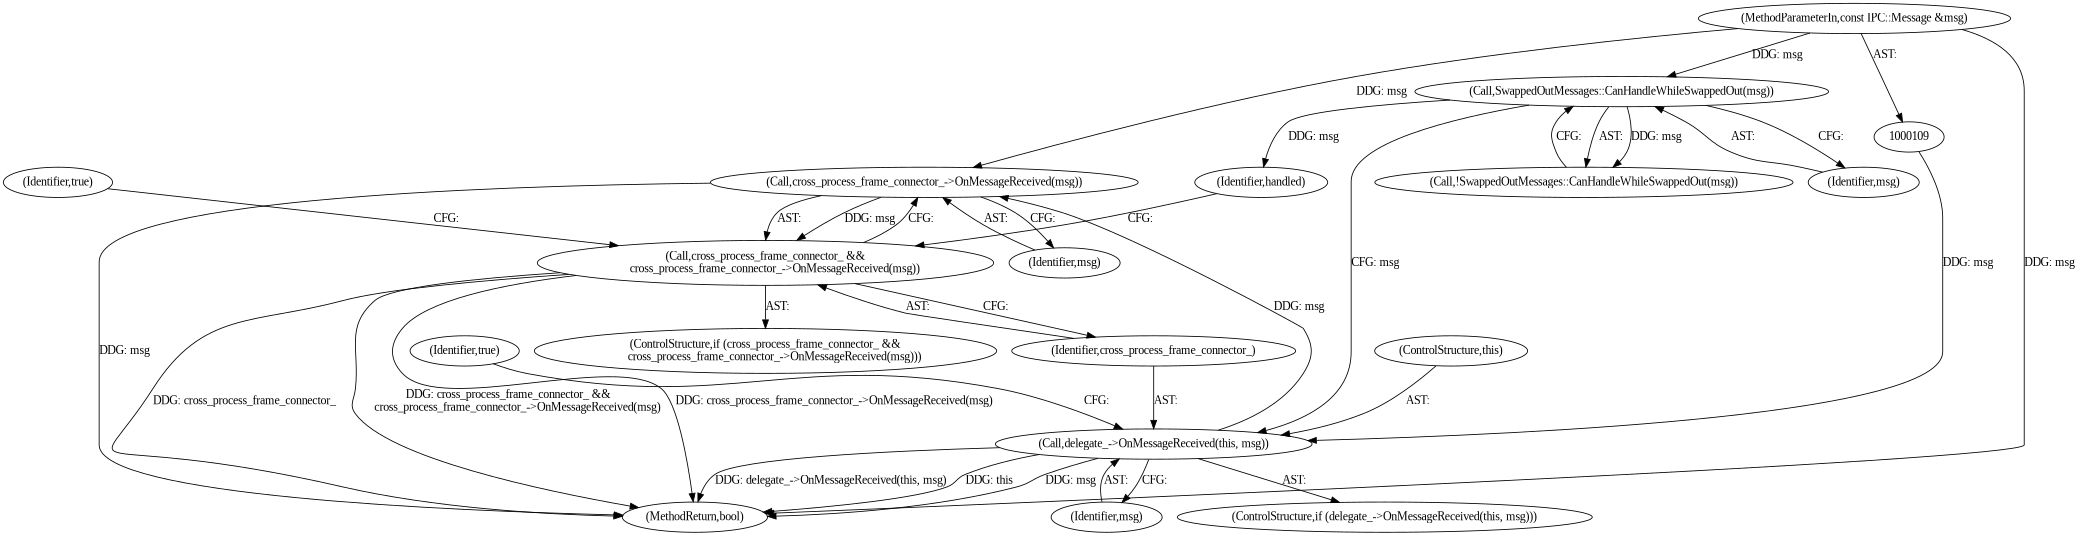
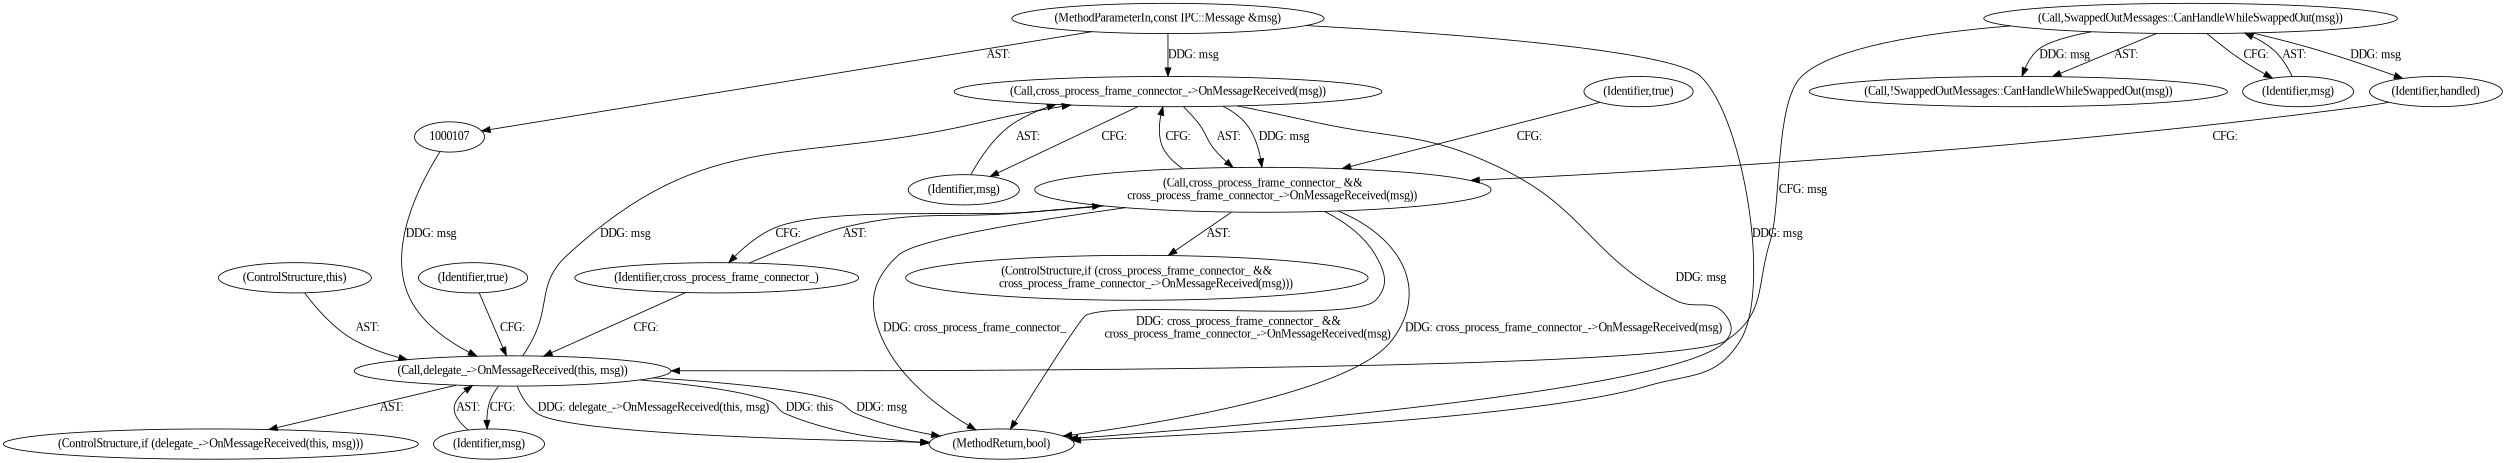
edge "(MethodParameterIn,const IPC::Message &msg)" -> "(Call,SwappedOutMessages::CanHandleWhileSwappedOut(msg))": removed, label "DDG: msg"
node "1000109": label "1000109" -> "1000107"
edge "(Call,!SwappedOutMessages::CanHandleWhileSwappedOut(msg))" -> "(Call,SwappedOutMessages::CanHandleWhileSwappedOut(msg))": removed, label "CFG:"
edge "(Identifier,cross_process_frame_connector_)" -> "(Call,delegate_->OnMessageReceived(this, msg))": label "AST: " -> "CFG: "
